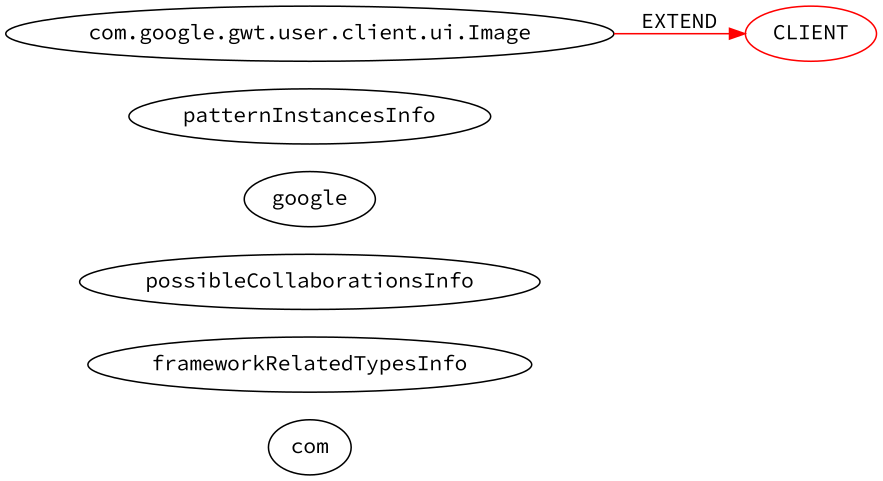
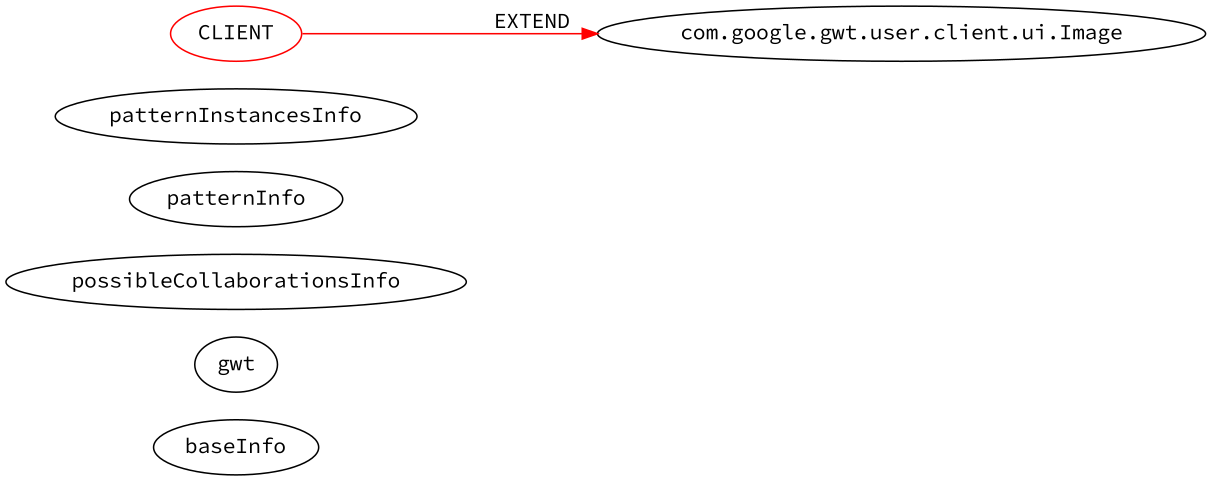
edge "com.google.gwt.user.client.ui.Image" -> "CLIENT": reversed
node "google": label "google" -> "patternInfo"
node "frameworkRelatedTypesInfo": label "frameworkRelatedTypesInfo" -> "gwt"
node "com": label "com" -> "baseInfo"
